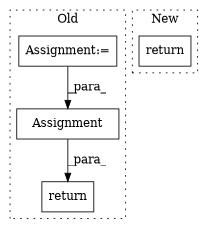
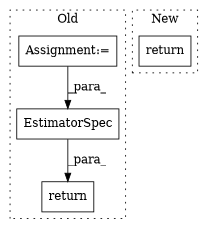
node "Assignment": label "Assignment" -> "EstimatorSpec"
